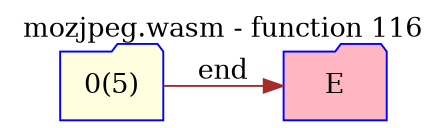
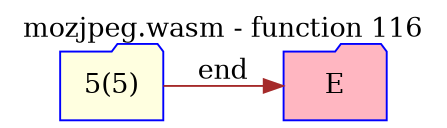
node "0(5)": label "0(5)" -> "5(5)"
